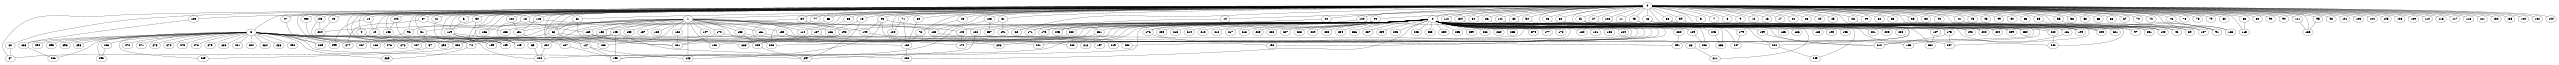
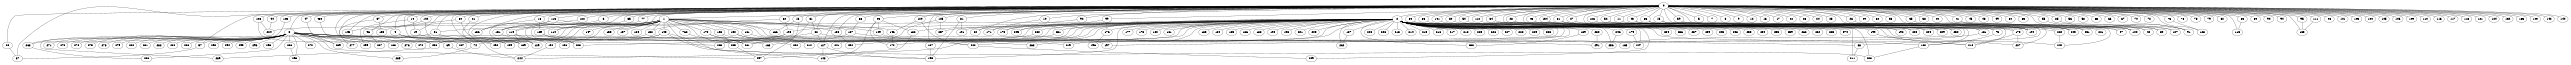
node "71": removed
node "162": label "162" -> "762"
